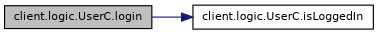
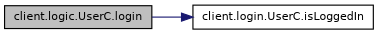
node "client.logic.UserC.isLoggedIn": label "client.logic.UserC.isLoggedIn" -> "client.login.UserC.isLoggedIn"
